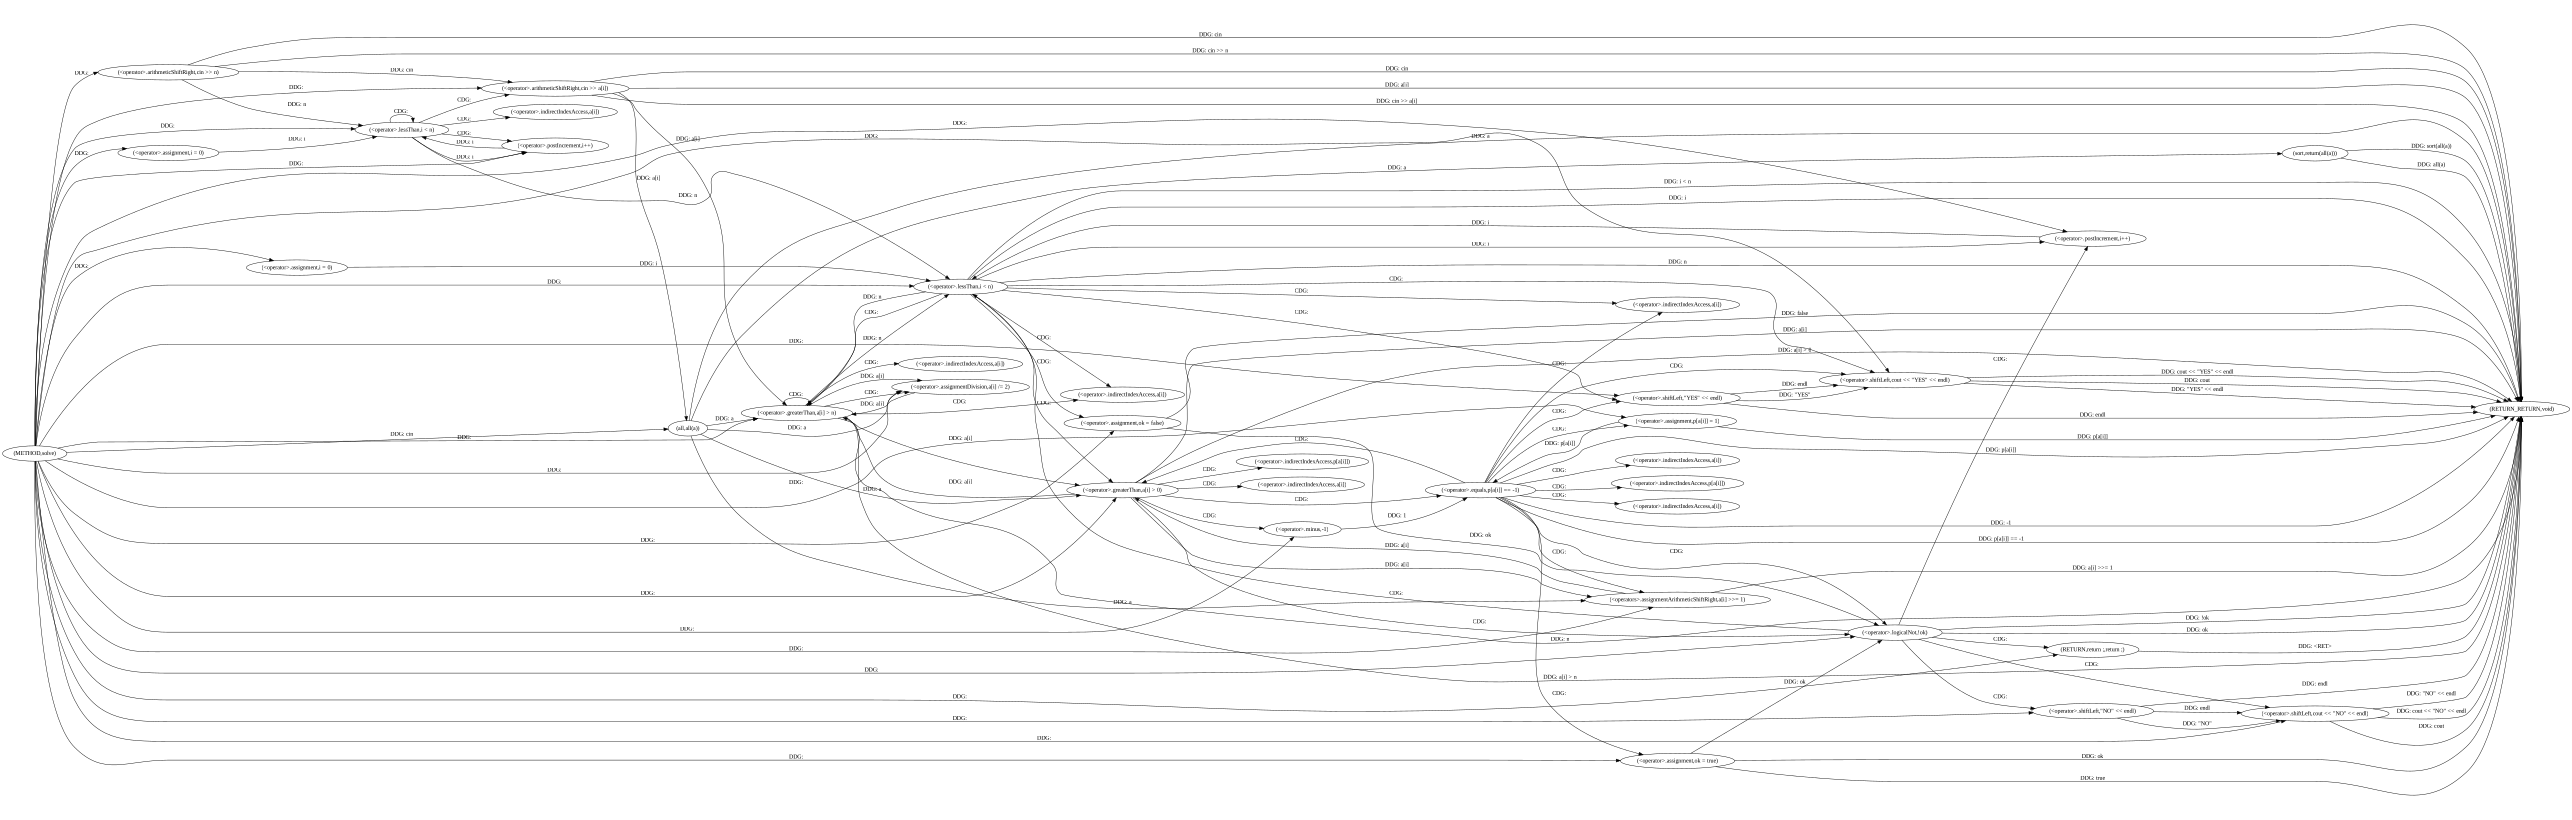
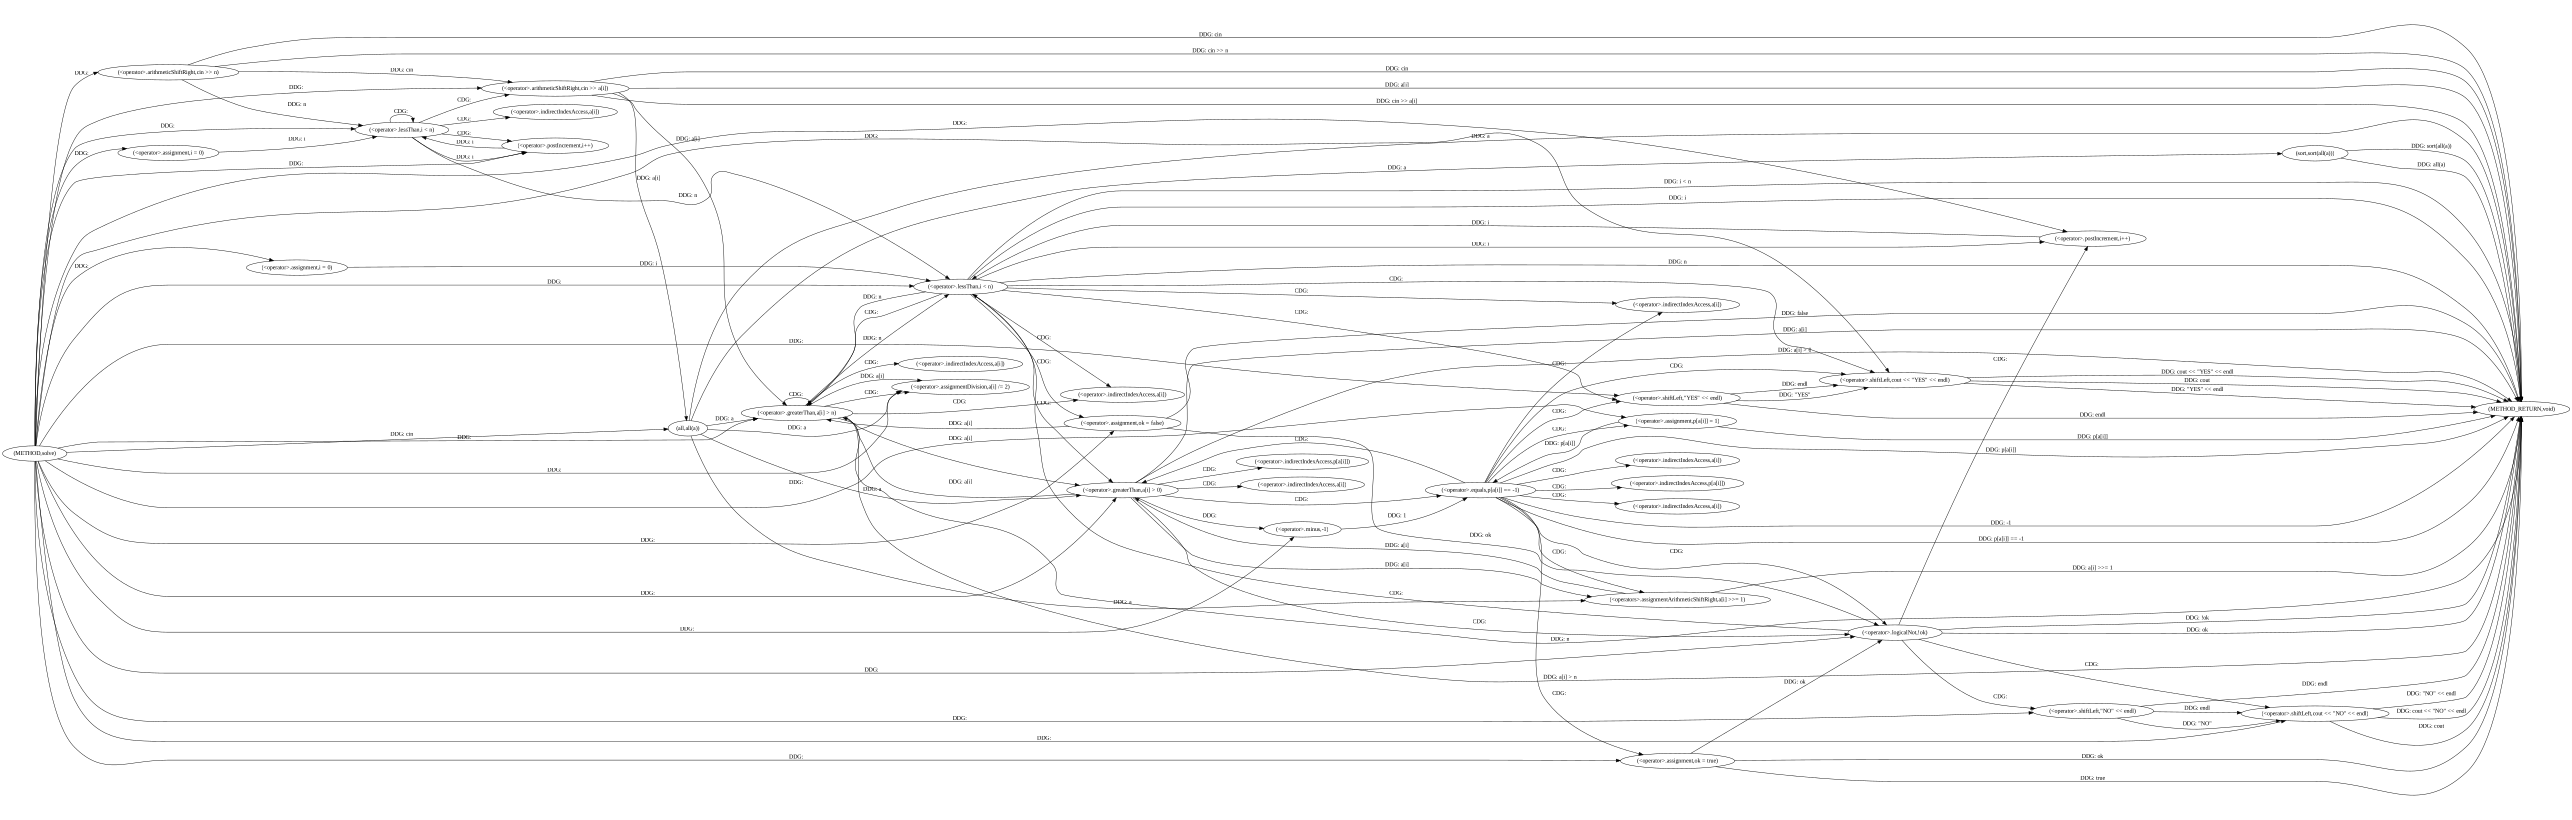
node "(sort,return(all(a)))": label "(sort,return(all(a)))" -> "(sort,sort(all(a)))"
edge "(<operator>.assignmentDivision,a[i] /= 2)" -> "(<operator>.greaterThan,a[i] > n)": now "(<operator>.assignment,ok = false)" -> "(<operator>.greaterThan,a[i] > n)"
node "(RETURN_RETURN,void)": label "(RETURN_RETURN,void)" -> "(METHOD_RETURN,void)"
edge "(<operator>.greaterThan,a[i] > 0)" -> "(<operator>.minus,-1)": label "CDG: " -> "DDG: "
node "(RETURN,return ;,return ;)": removed
edge "(METHOD,solve)" -> "(<operators>.assignmentArithmeticShiftRight,a[i] >>= 1)": removed, label "DDG:"
